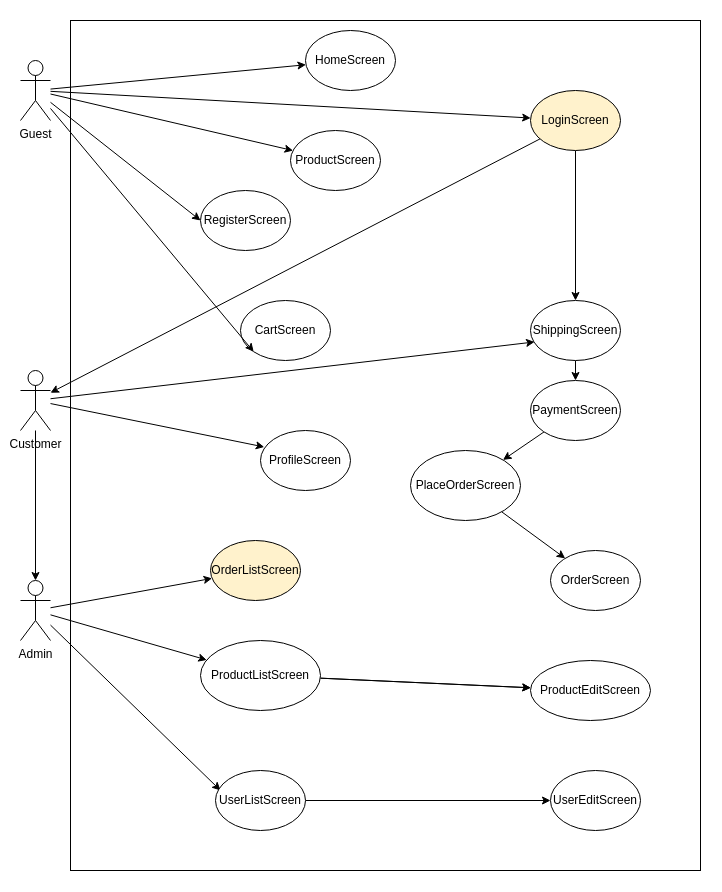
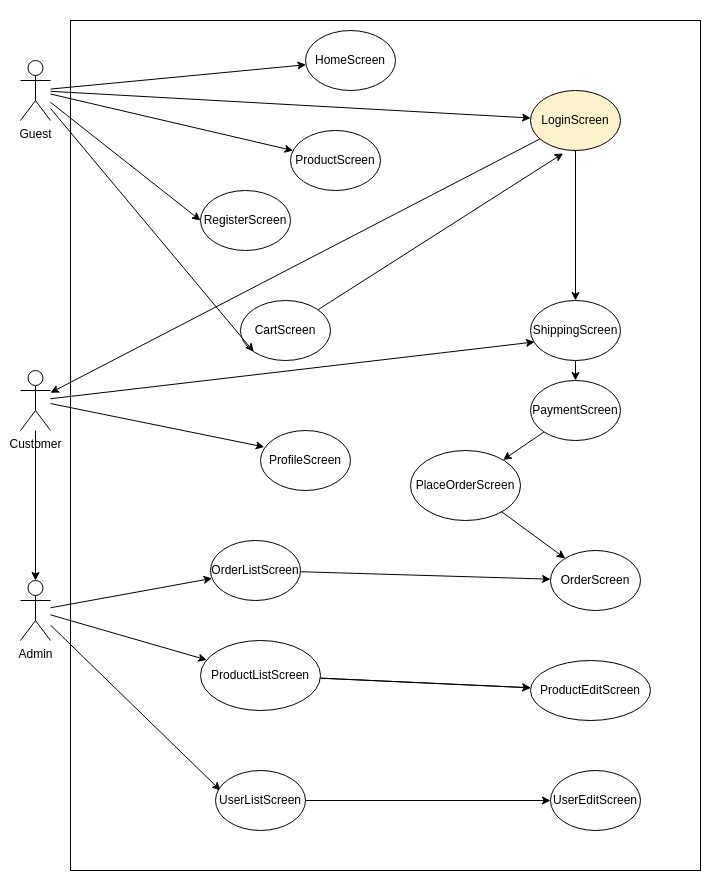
edge "CartScreen" -> "LoginScreen": added
node "OrderListScreen": fillcolor #fff2cc -> #ffffff
edge "OrderListScreen" -> "OrderScreen": added
